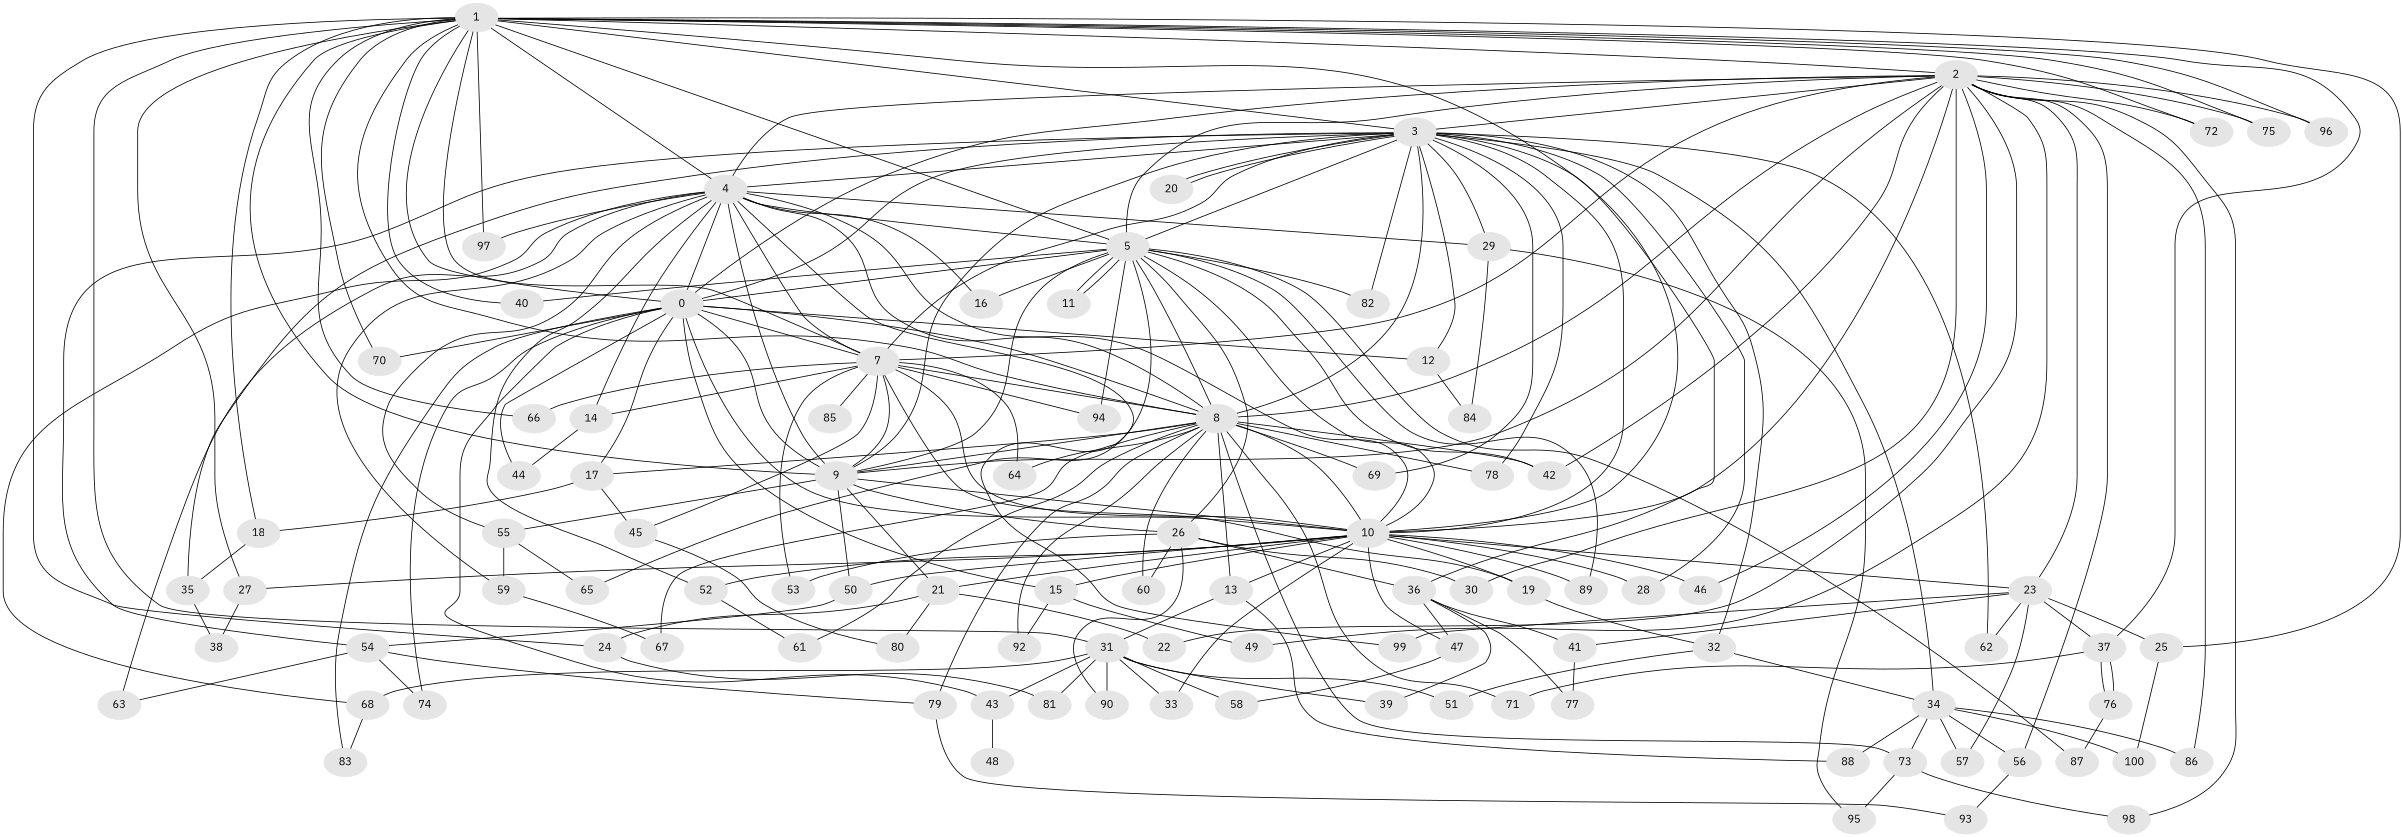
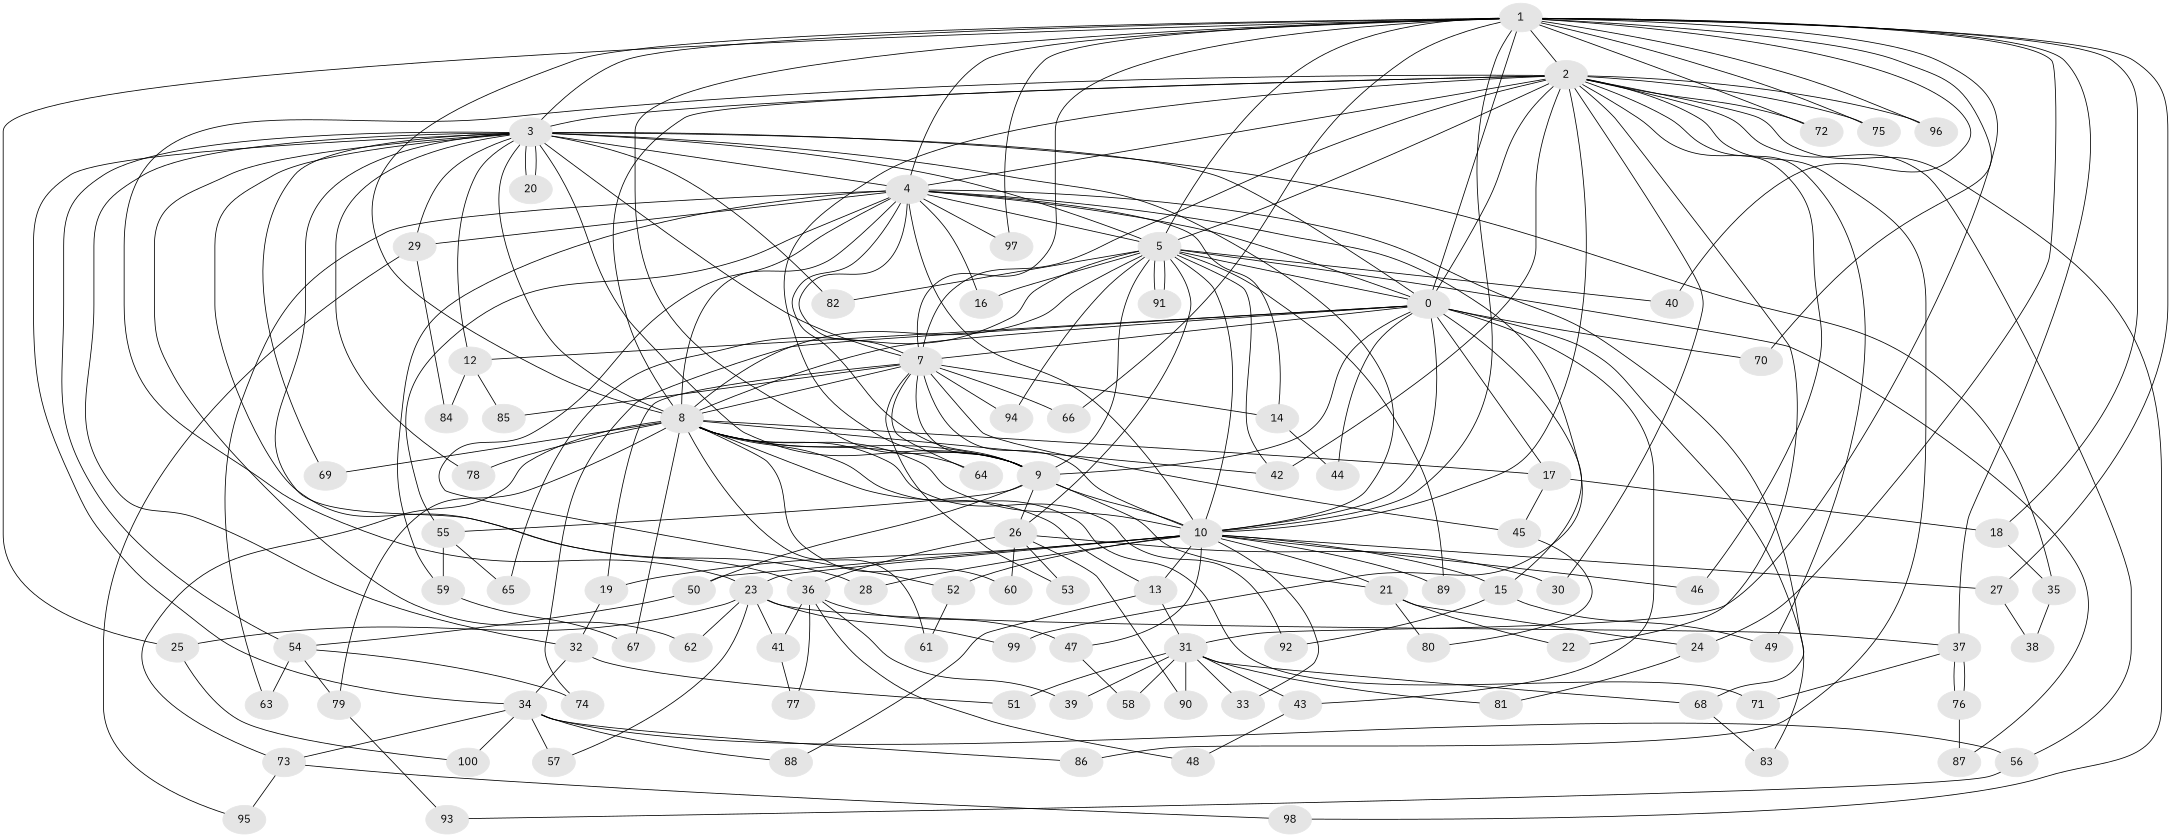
node "11": label "11" -> "91"
edge "12" -- "85": added
edge "36" -- "48": added
